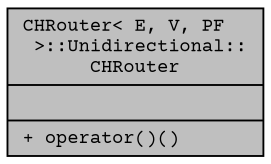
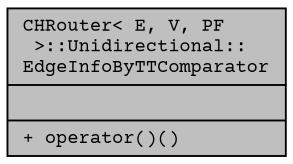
node "CHRouter< E, V, PF": text "CHRouter" -> "EdgeInfoByTTComparator"
